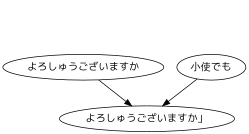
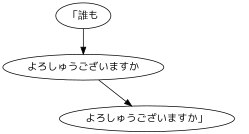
node "「誰も": added
node "小使でも": removed
